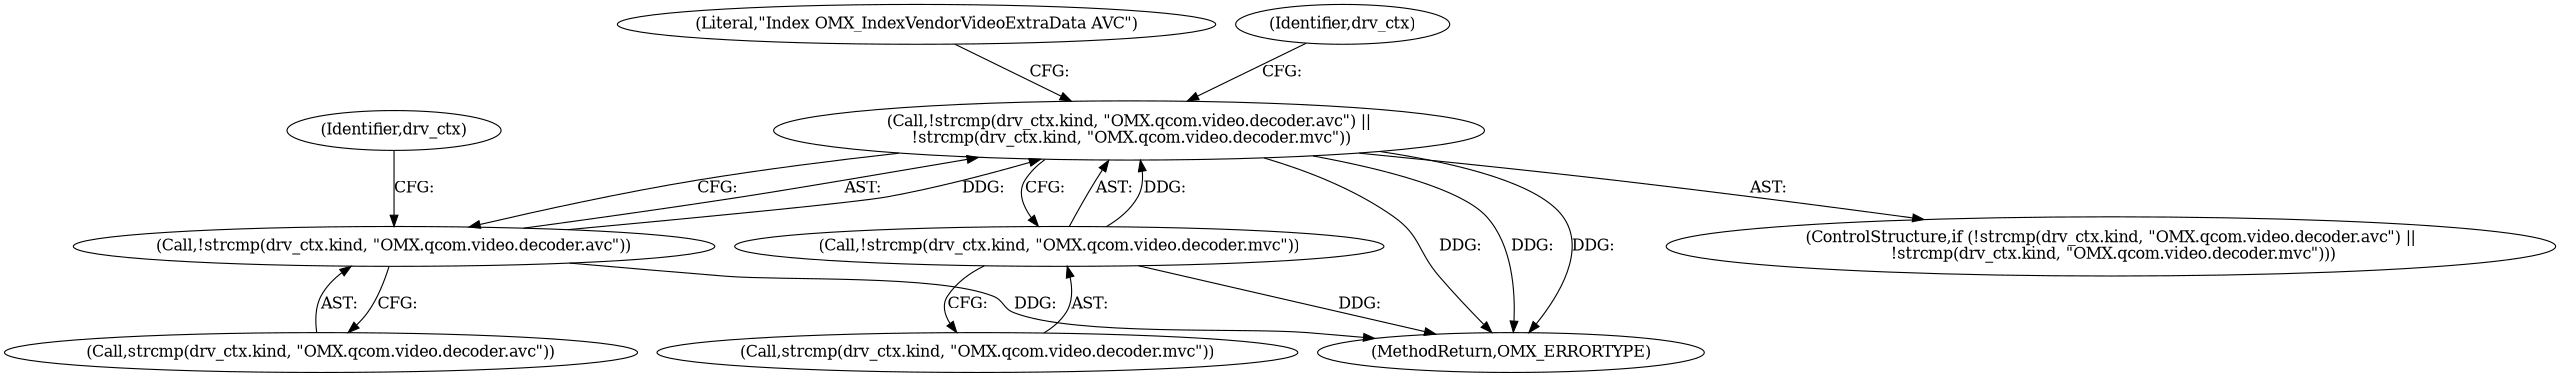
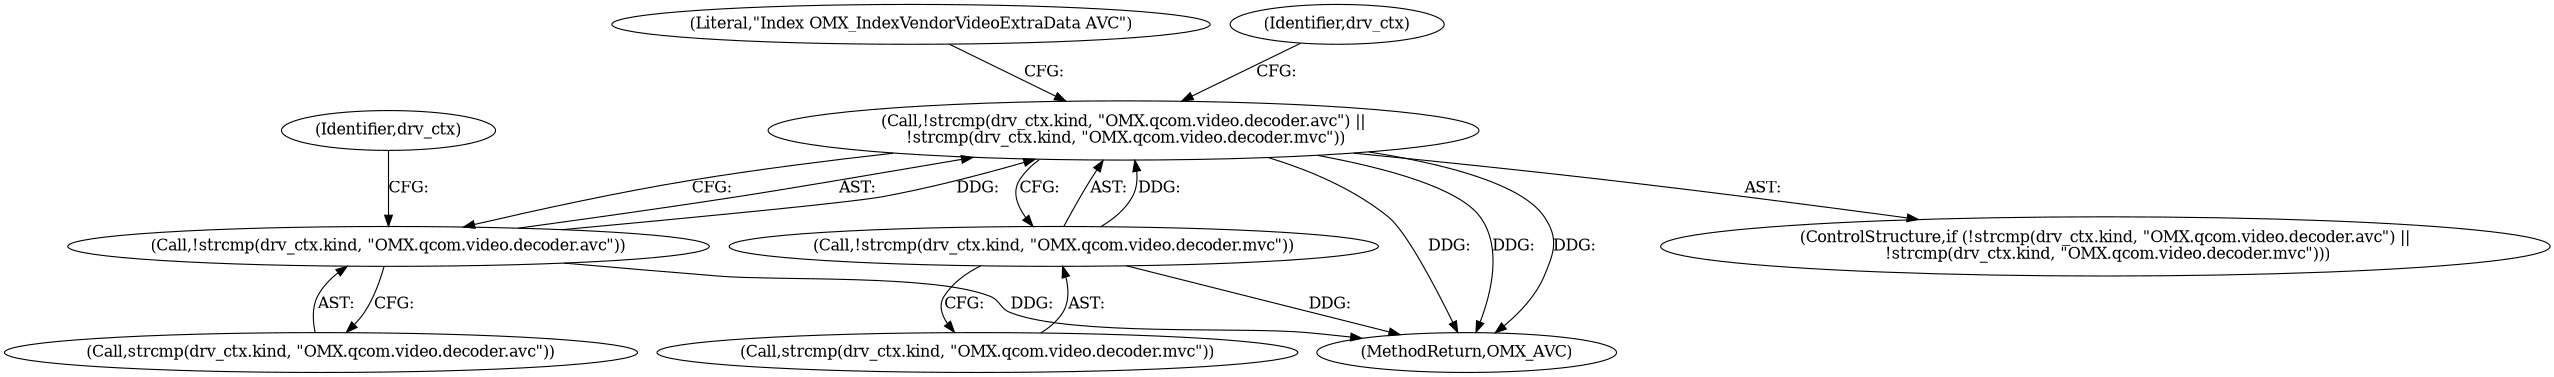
node "(MethodReturn,OMX_ERRORTYPE)": label "(MethodReturn,OMX_ERRORTYPE)" -> "(MethodReturn,OMX_AVC)"
